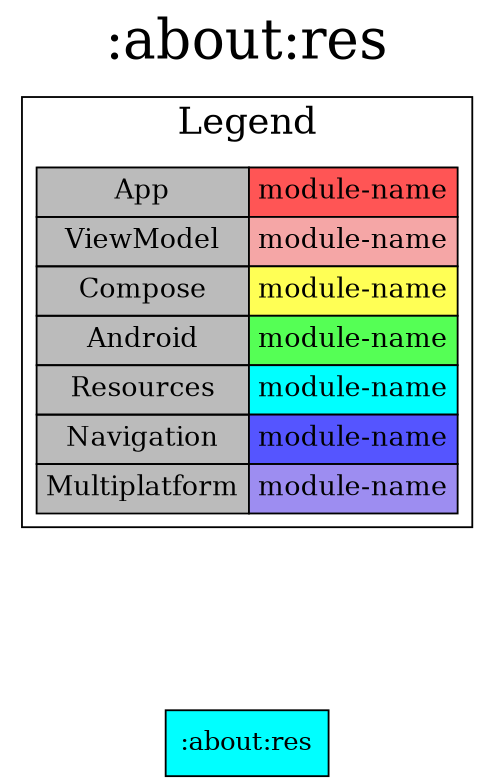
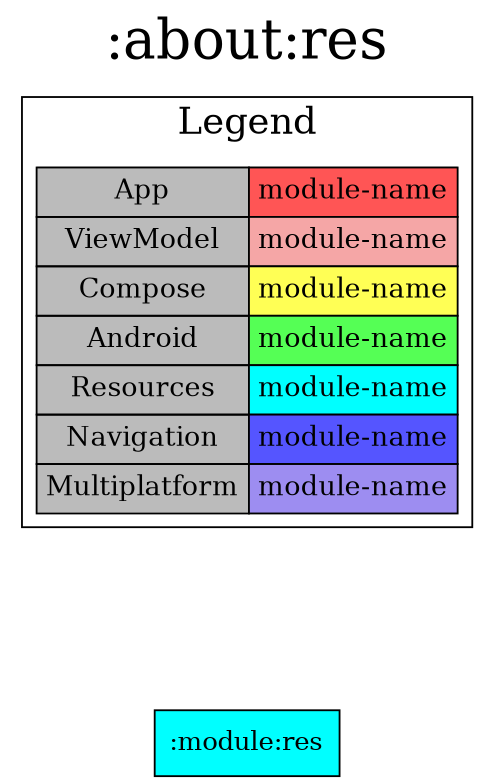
node ":about:res": label ":about:res" -> ":module:res"
